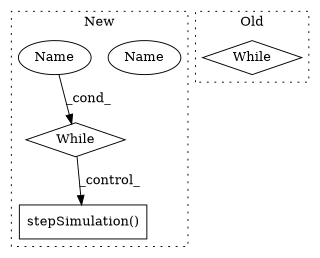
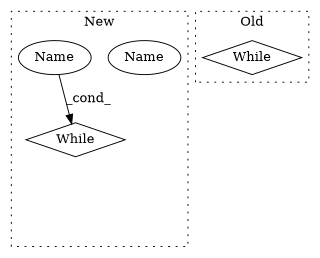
node "stepSimulation()": removed
